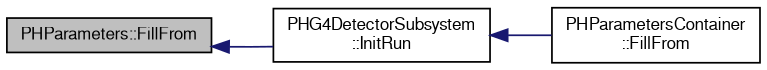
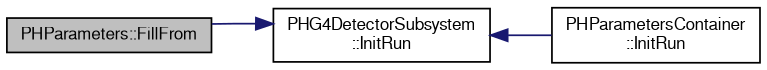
node "PHParametersContainer ::FillFrom": label "PHParametersContainer ::FillFrom" -> "PHParametersContainer ::InitRun"
edge "PHG4DetectorSubsystem ::InitRun" -> "PHParameters::FillFrom": reversed
